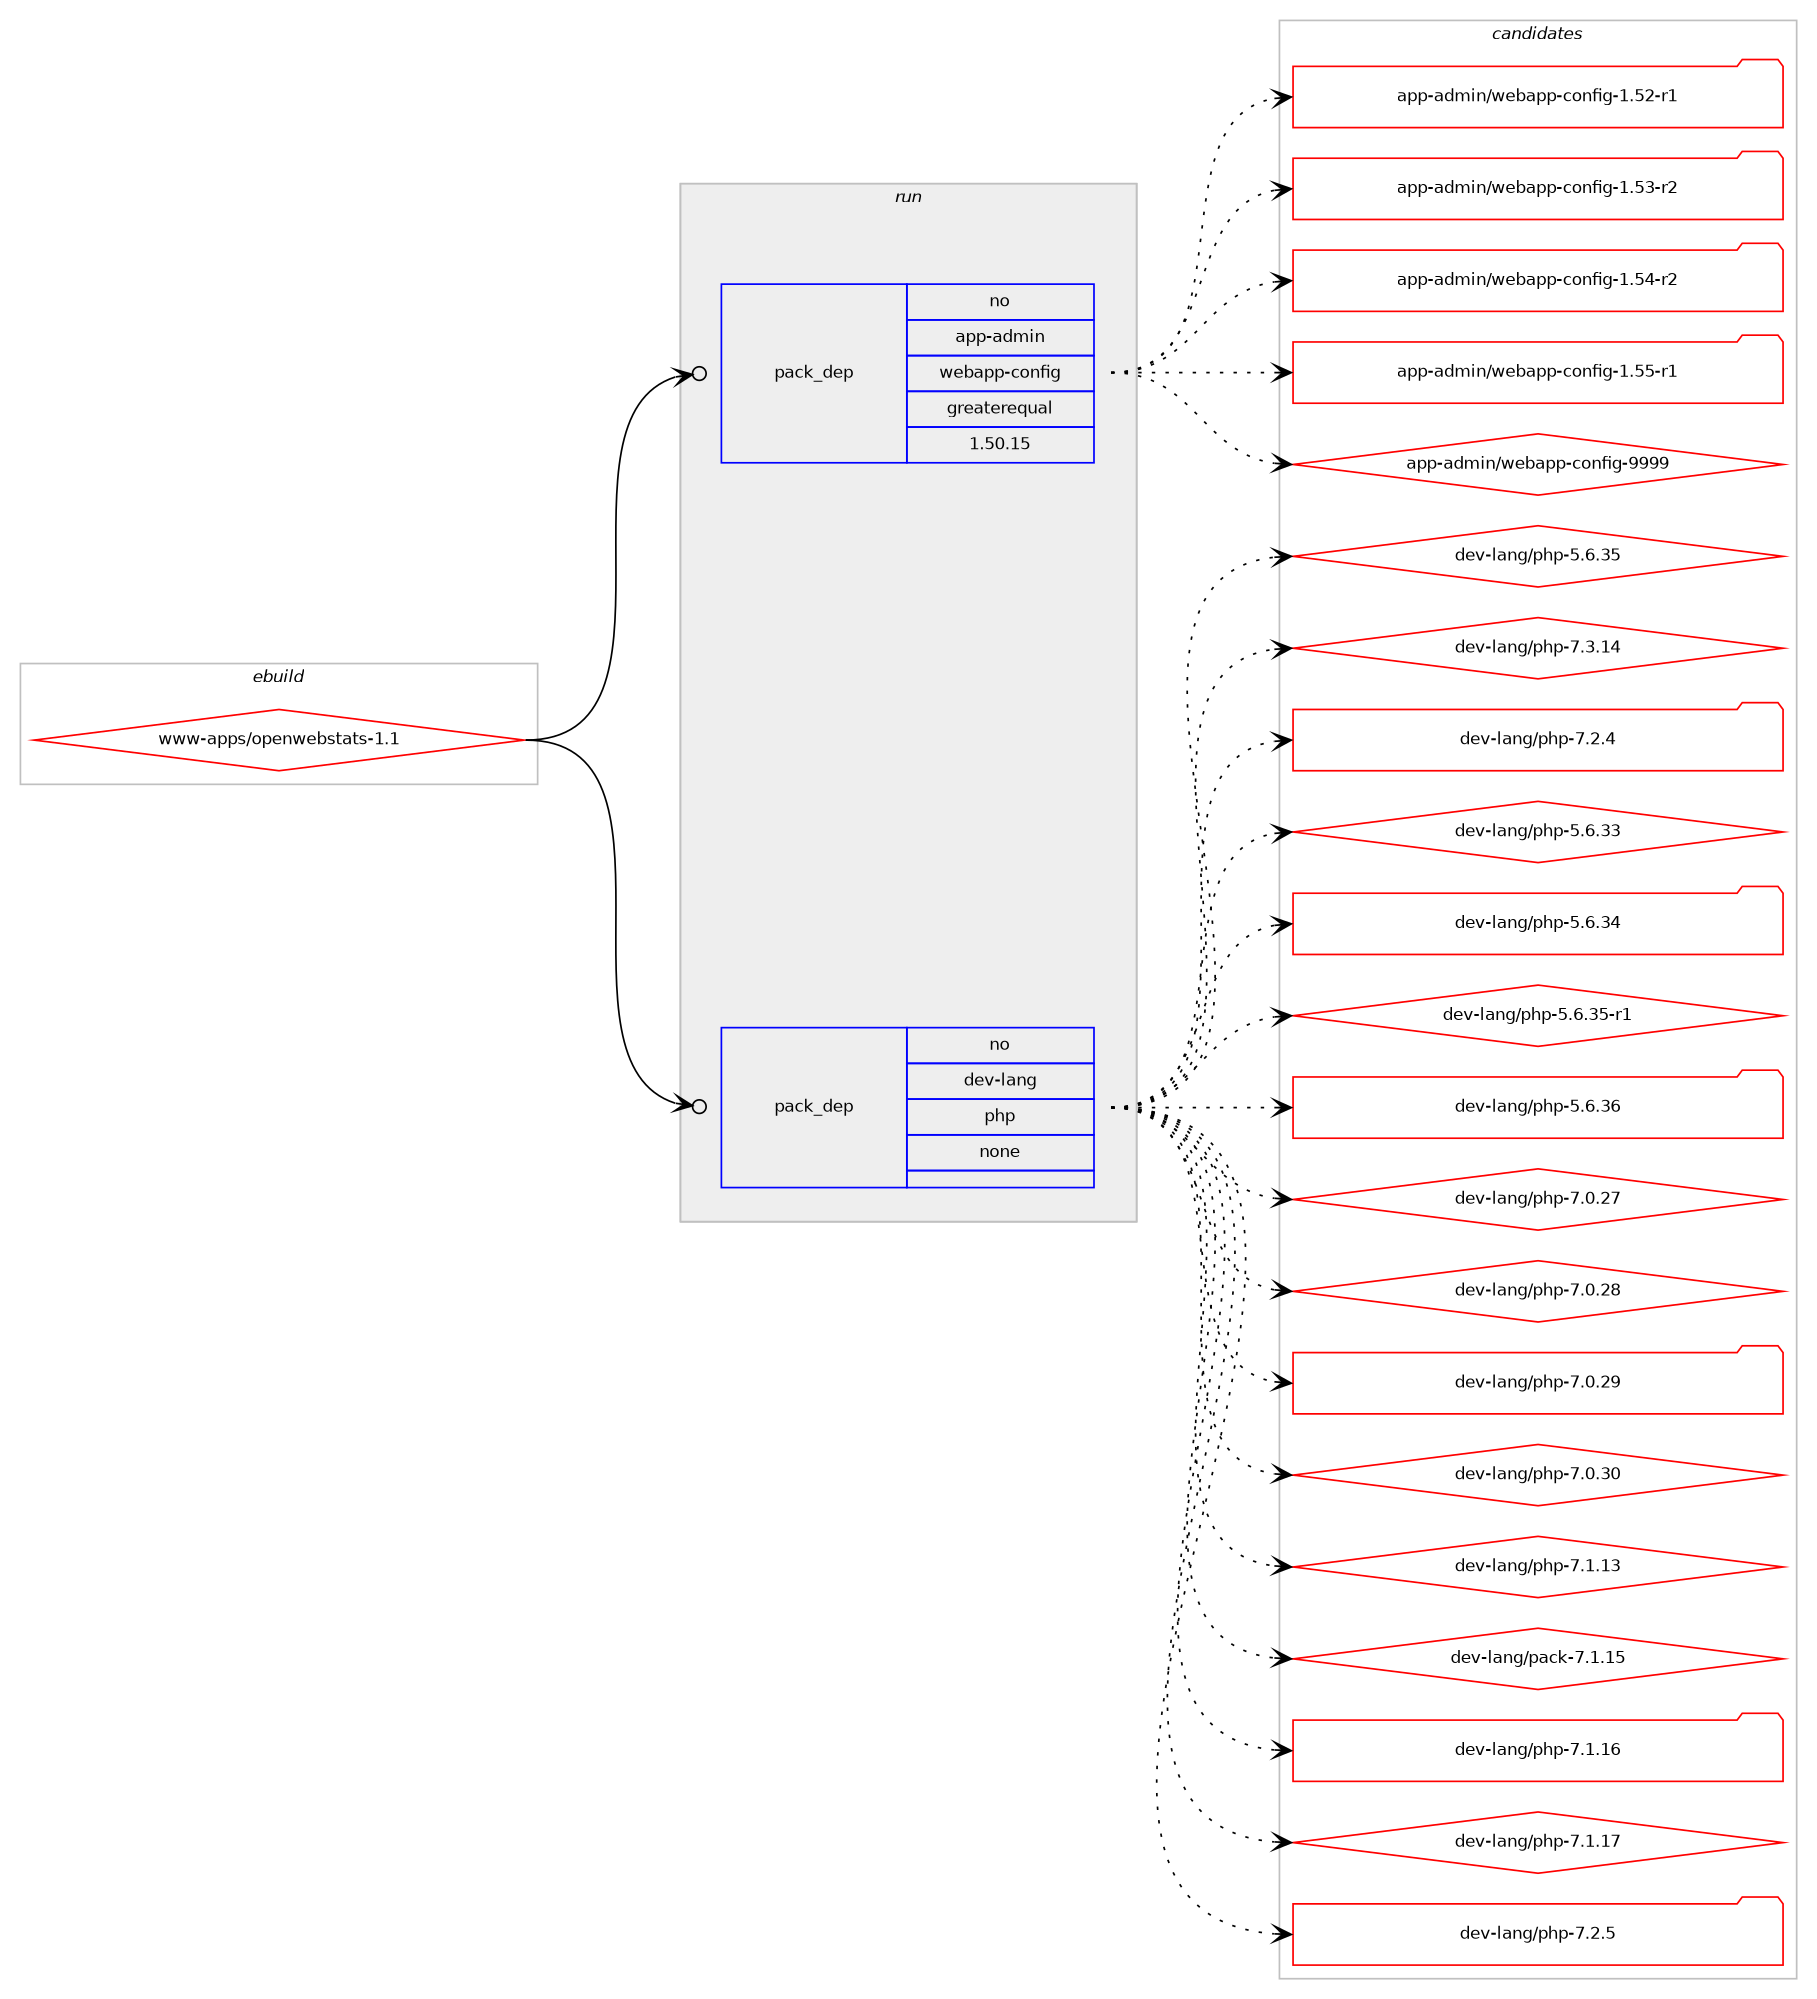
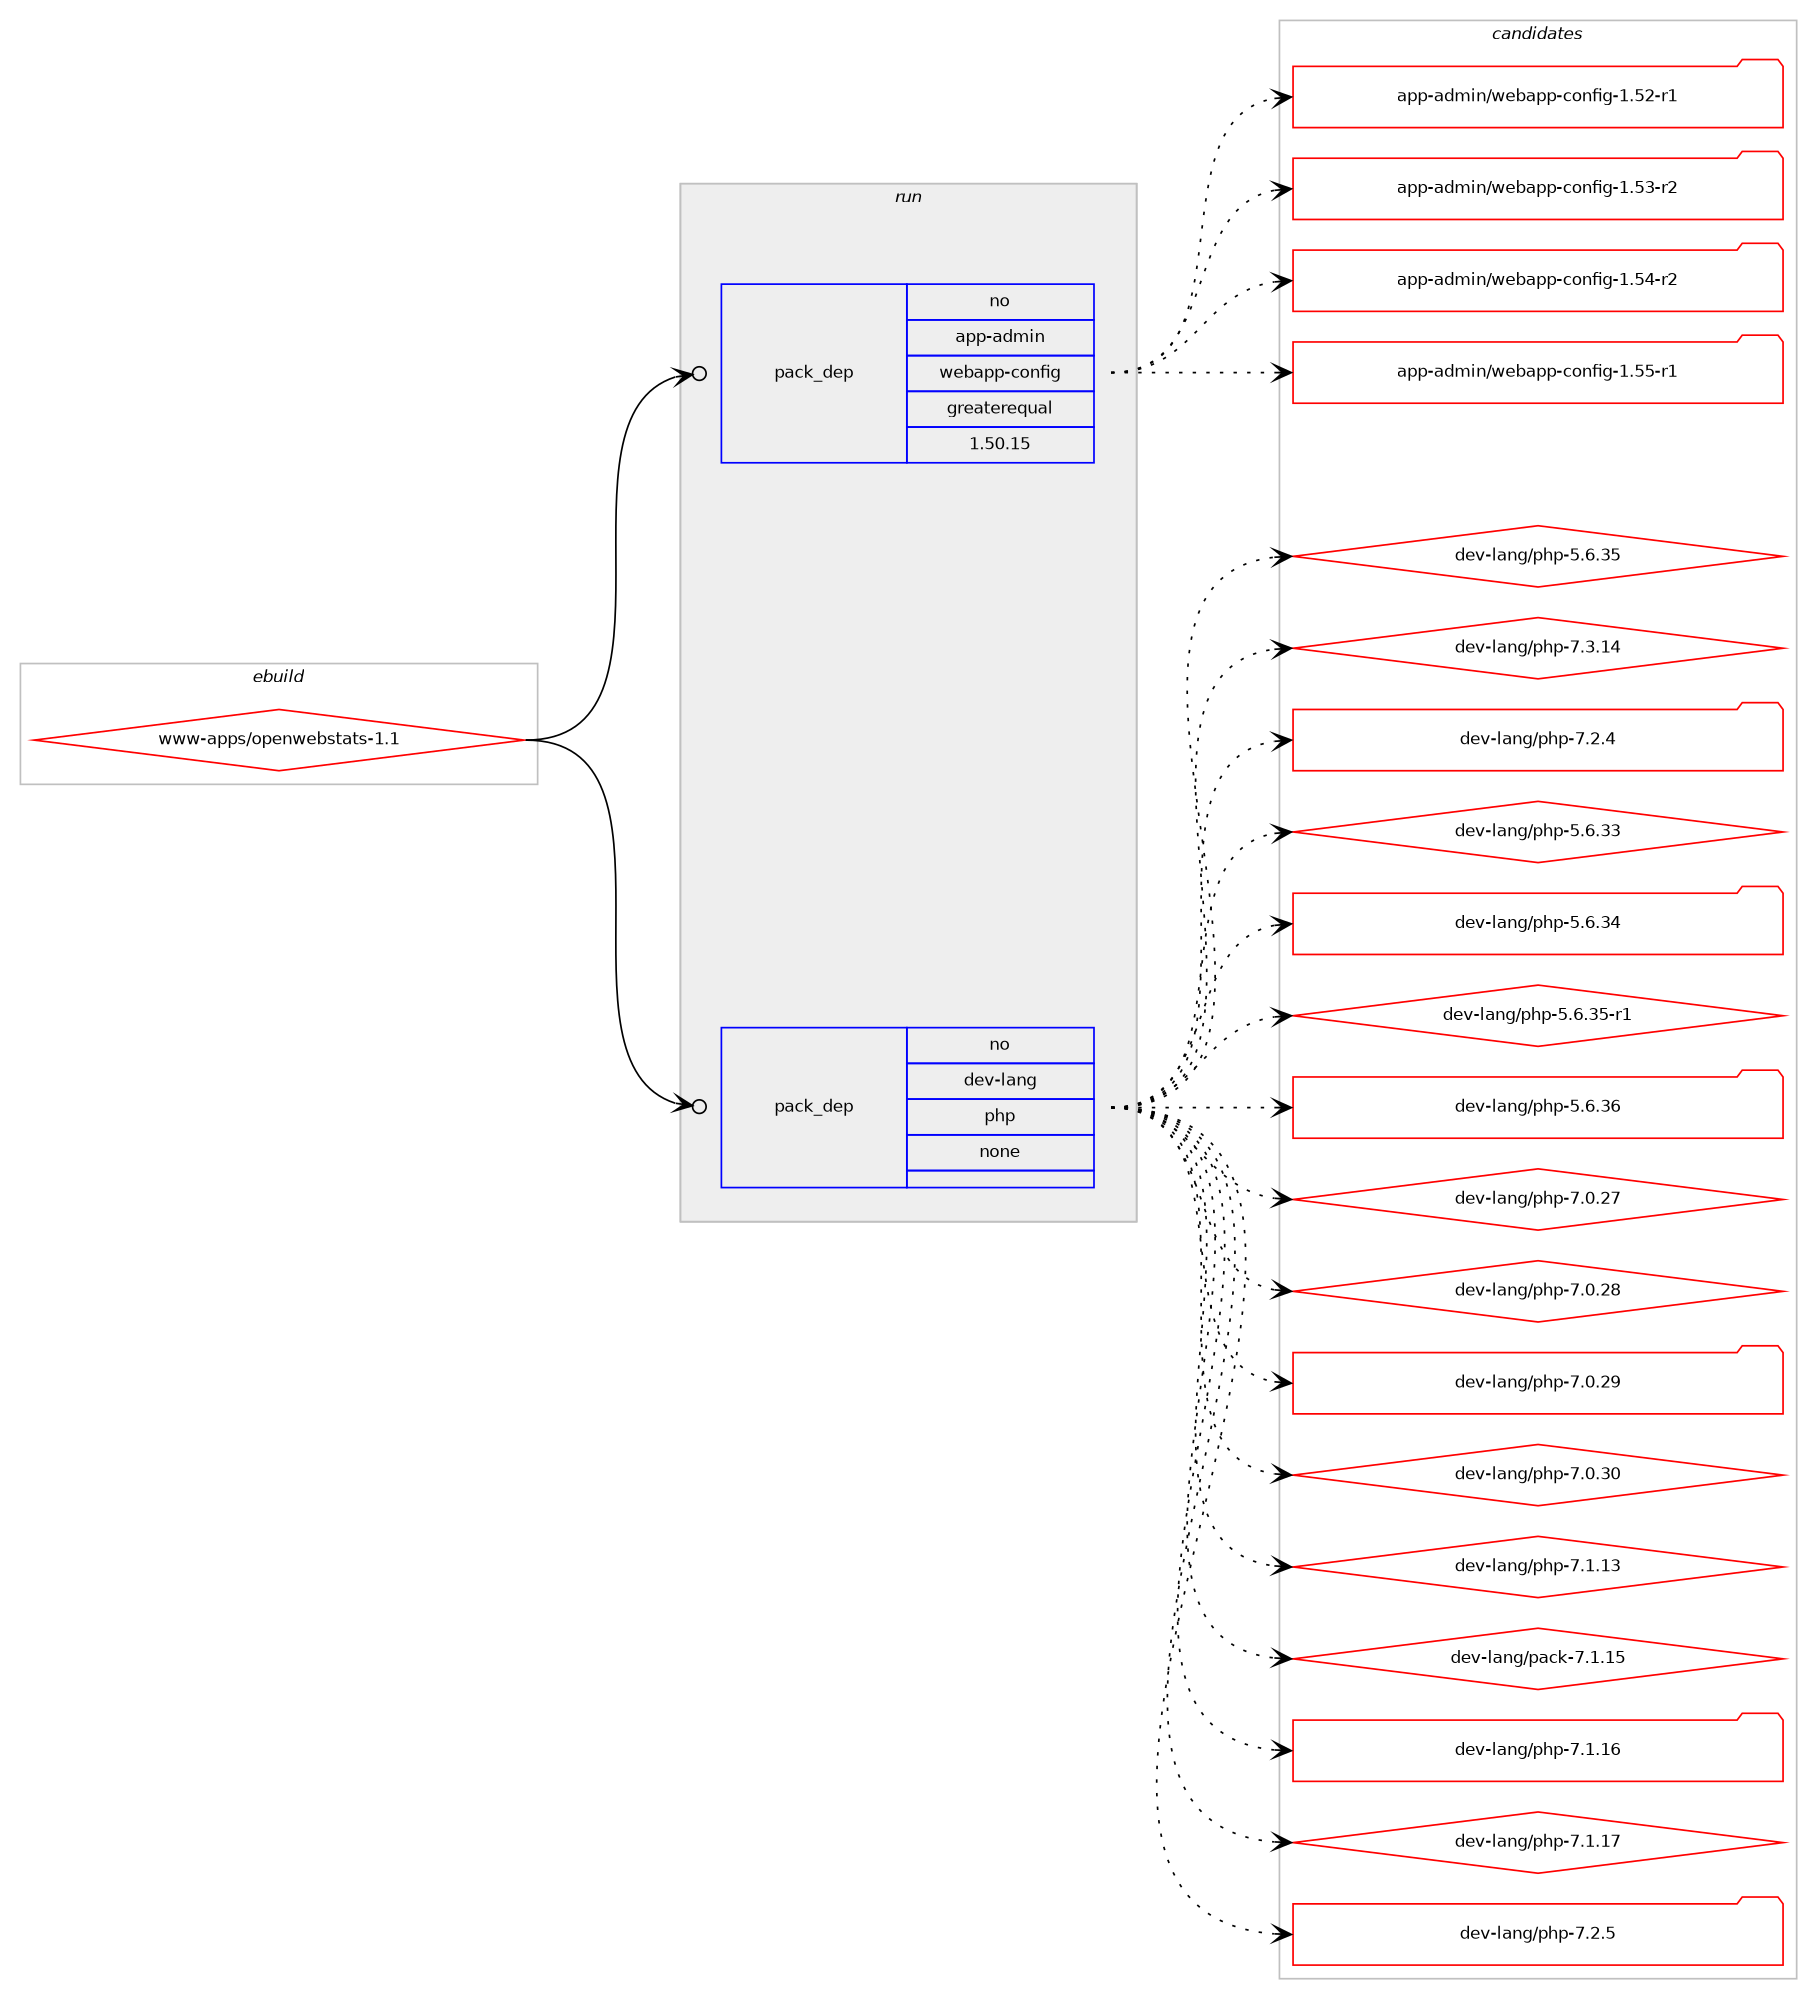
node "app-admin/webapp-config-9999": removed
